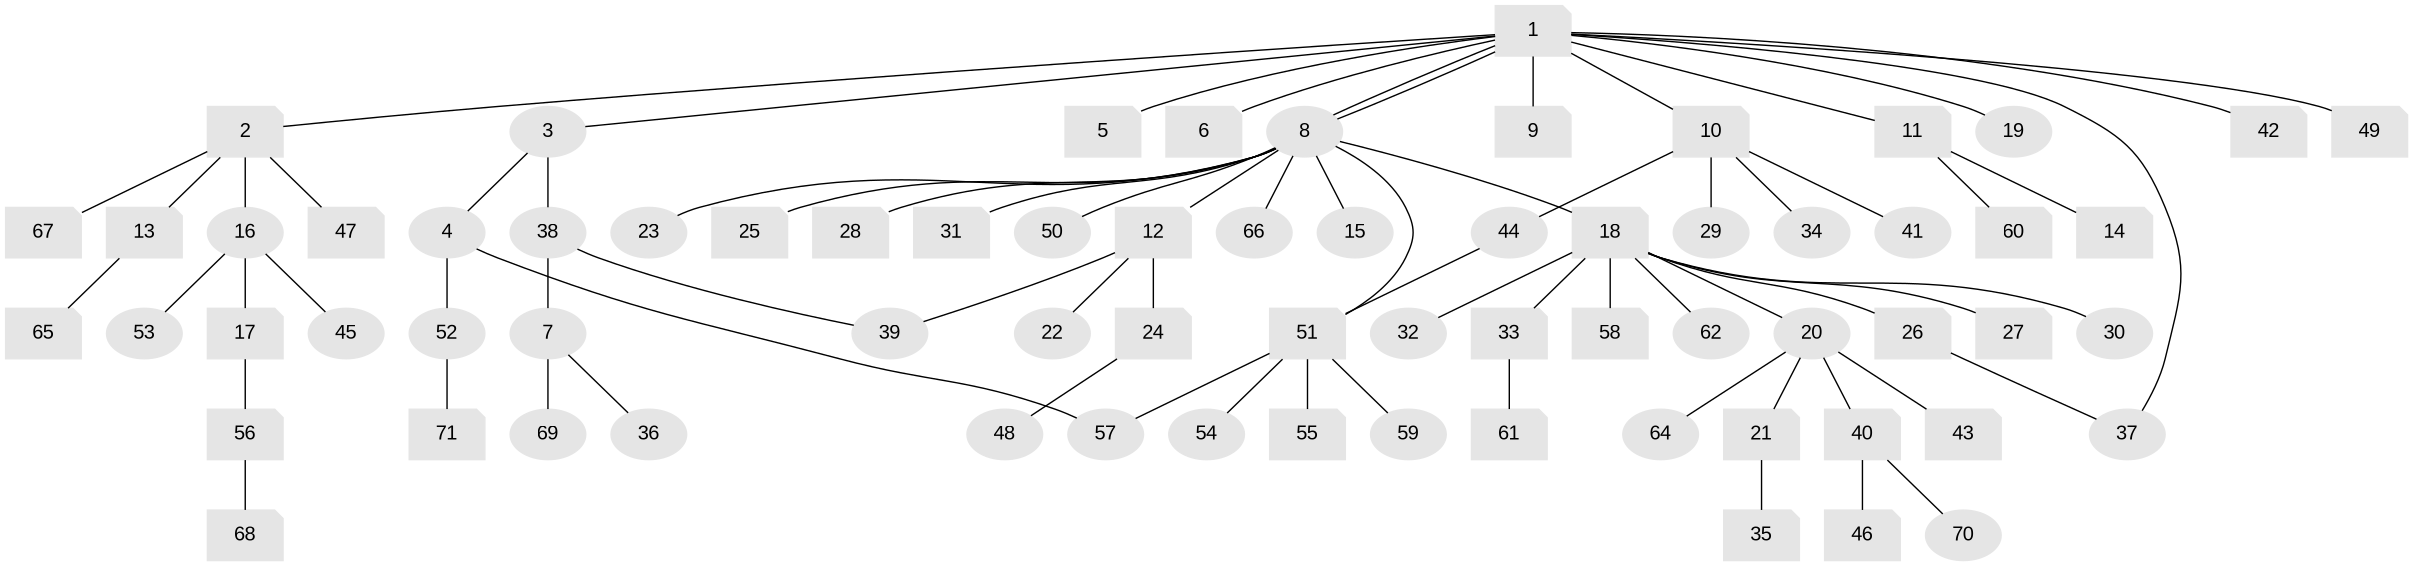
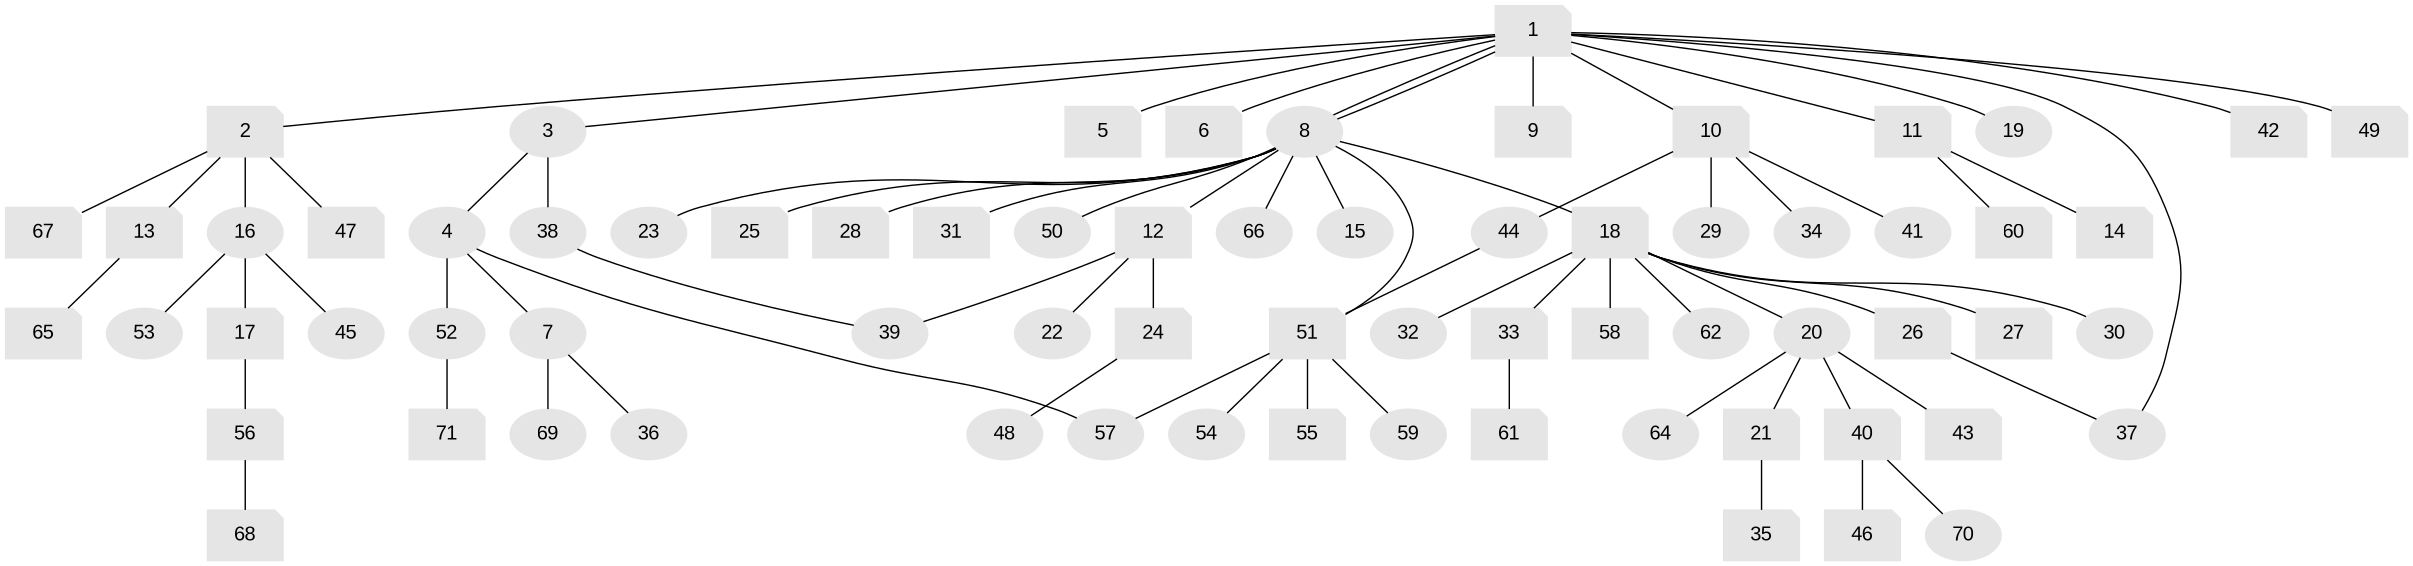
edge "38" -- "7": now "4" -- "7"
